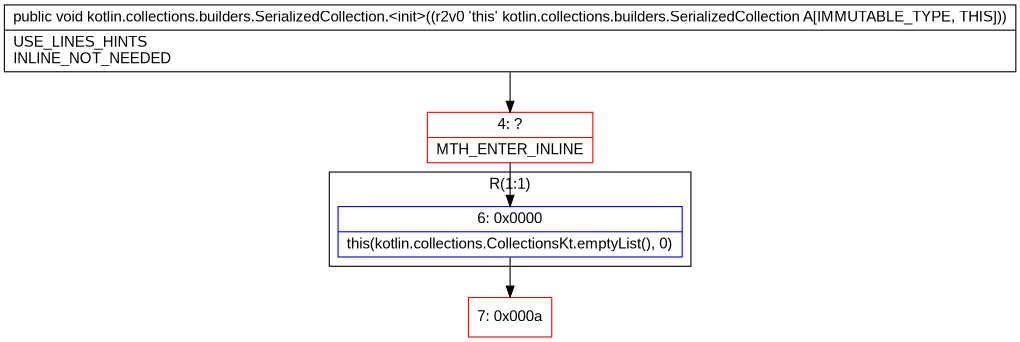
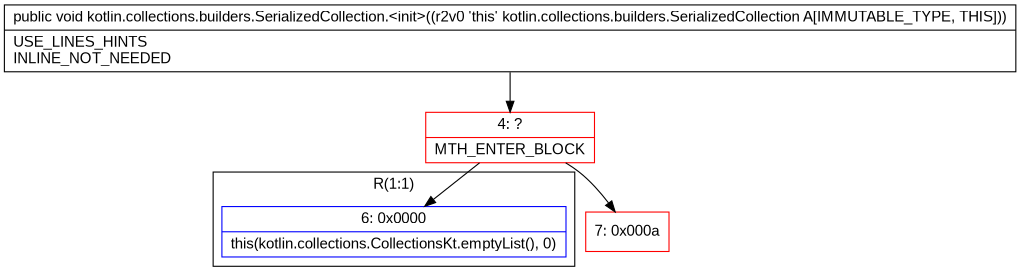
node "4: ?": text "MTH_ENTER_INLINE" -> "MTH_ENTER_BLOCK"
edge "6: 0x0000" -> "7: 0x000a": now "4: ?" -> "7: 0x000a"
